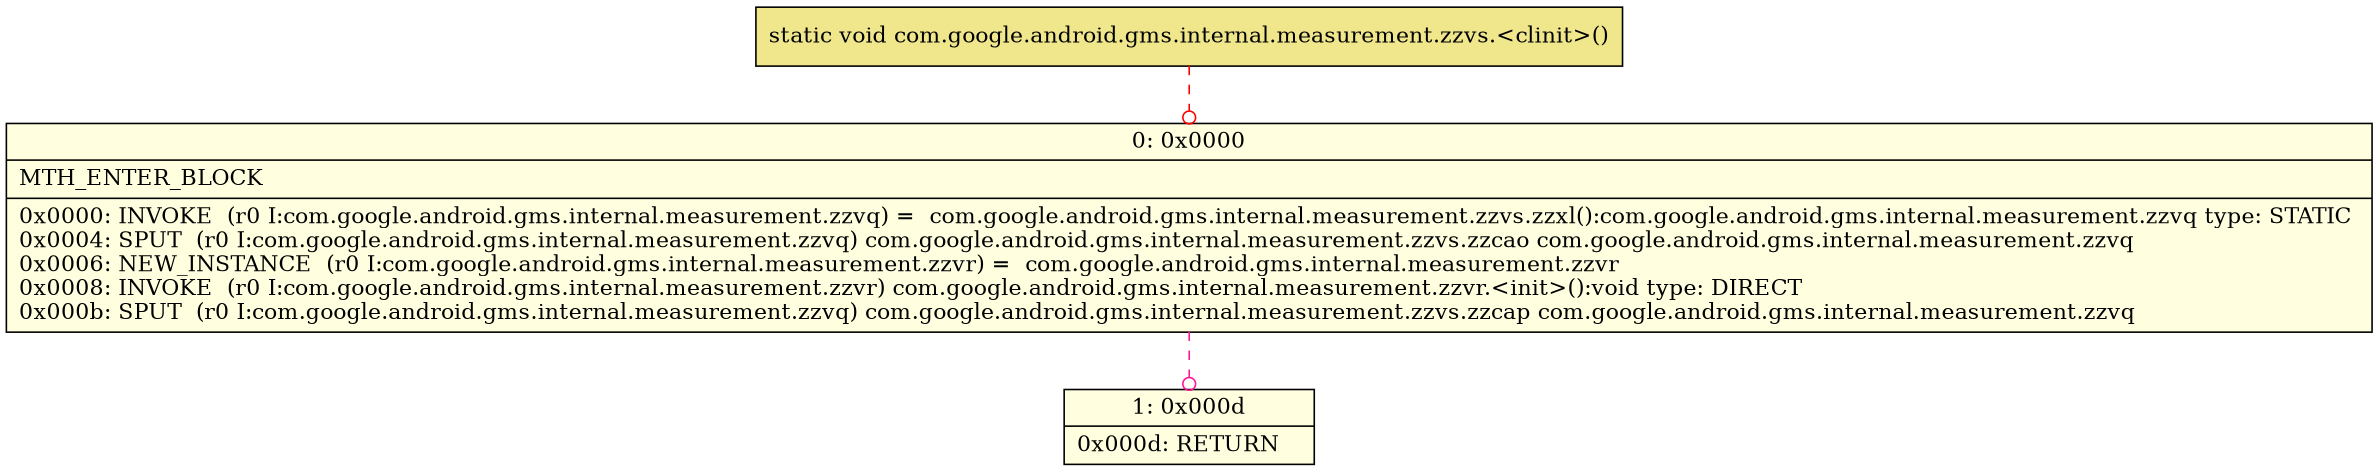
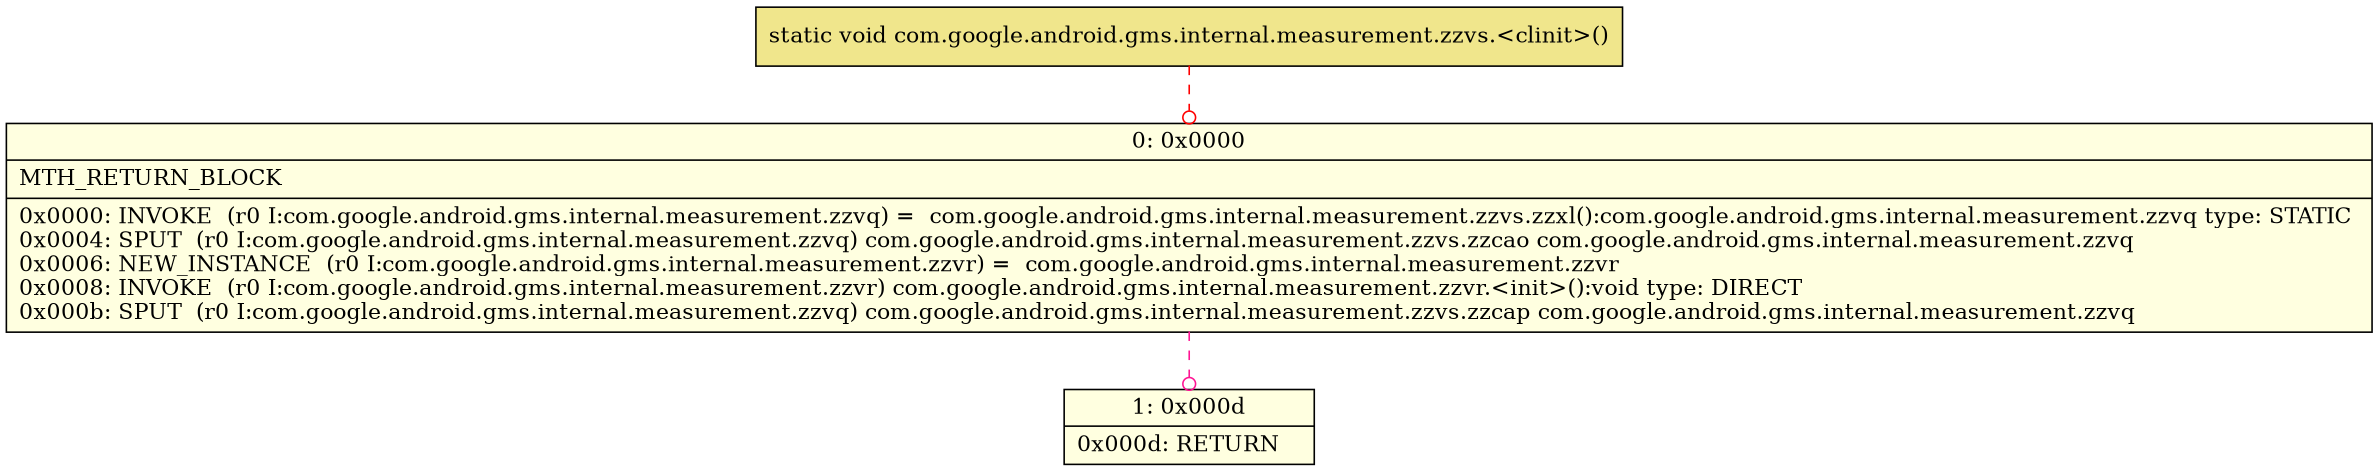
node "0: 0x0000": text "MTH_ENTER_BLOCK" -> "MTH_RETURN_BLOCK"
